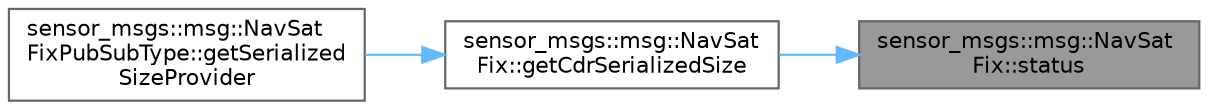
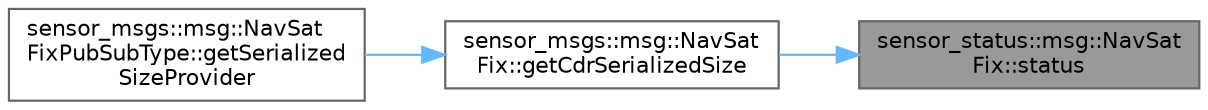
node "sensor_msgs::msg::NavSat Fix::status": label "sensor_msgs::msg::NavSat Fix::status" -> "sensor_status::msg::NavSat Fix::status"
